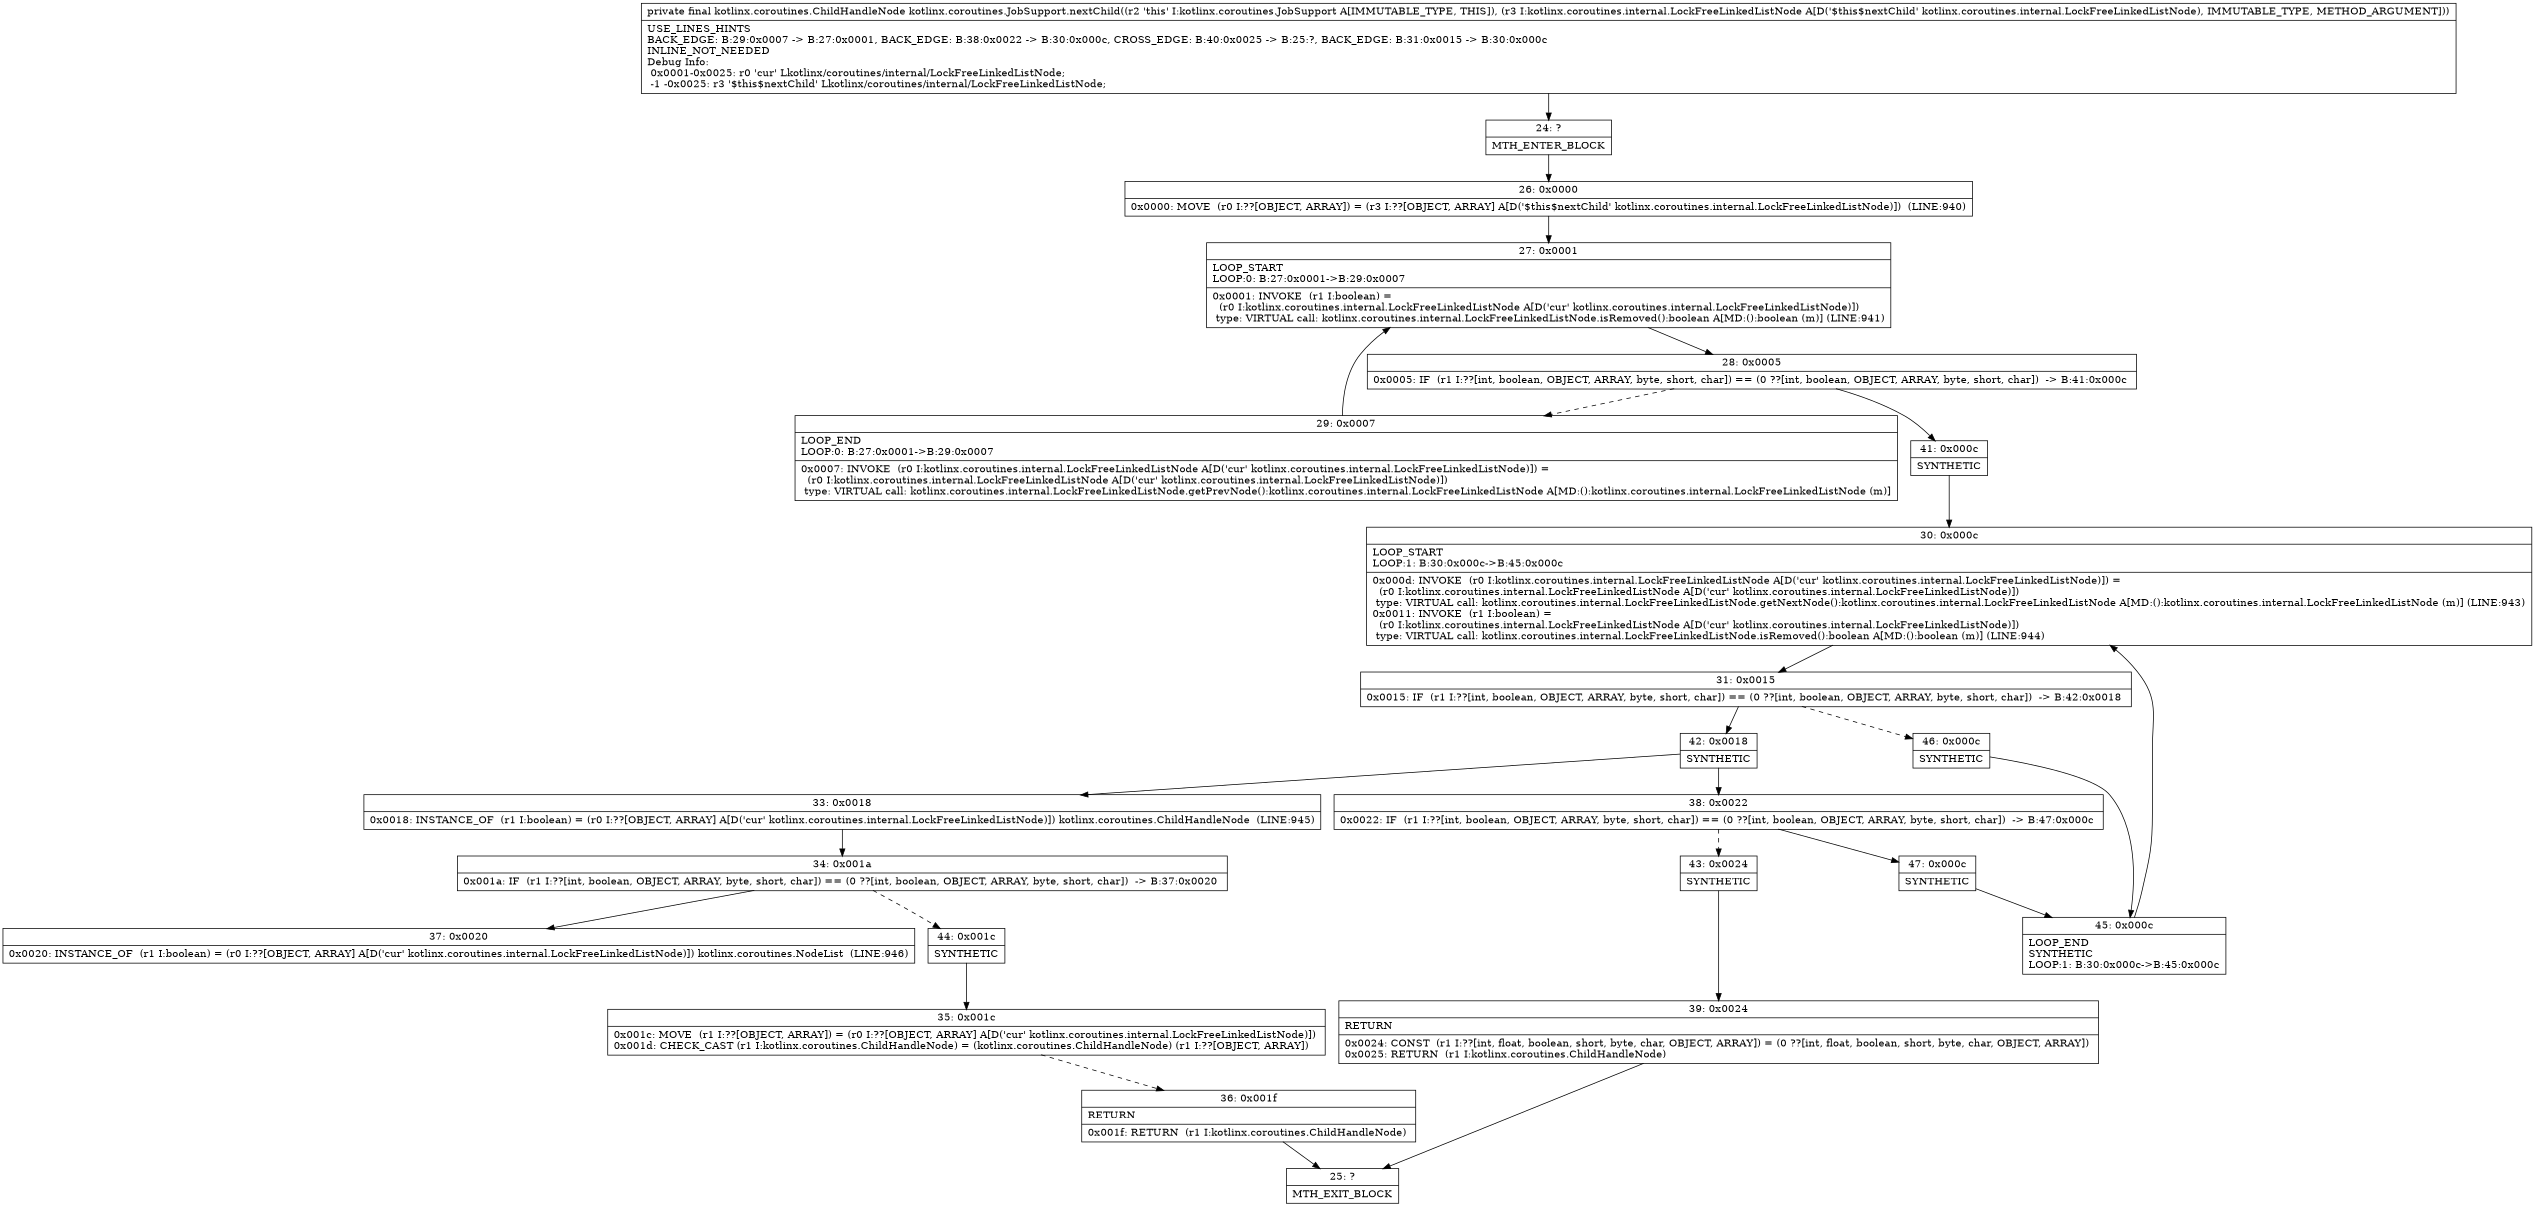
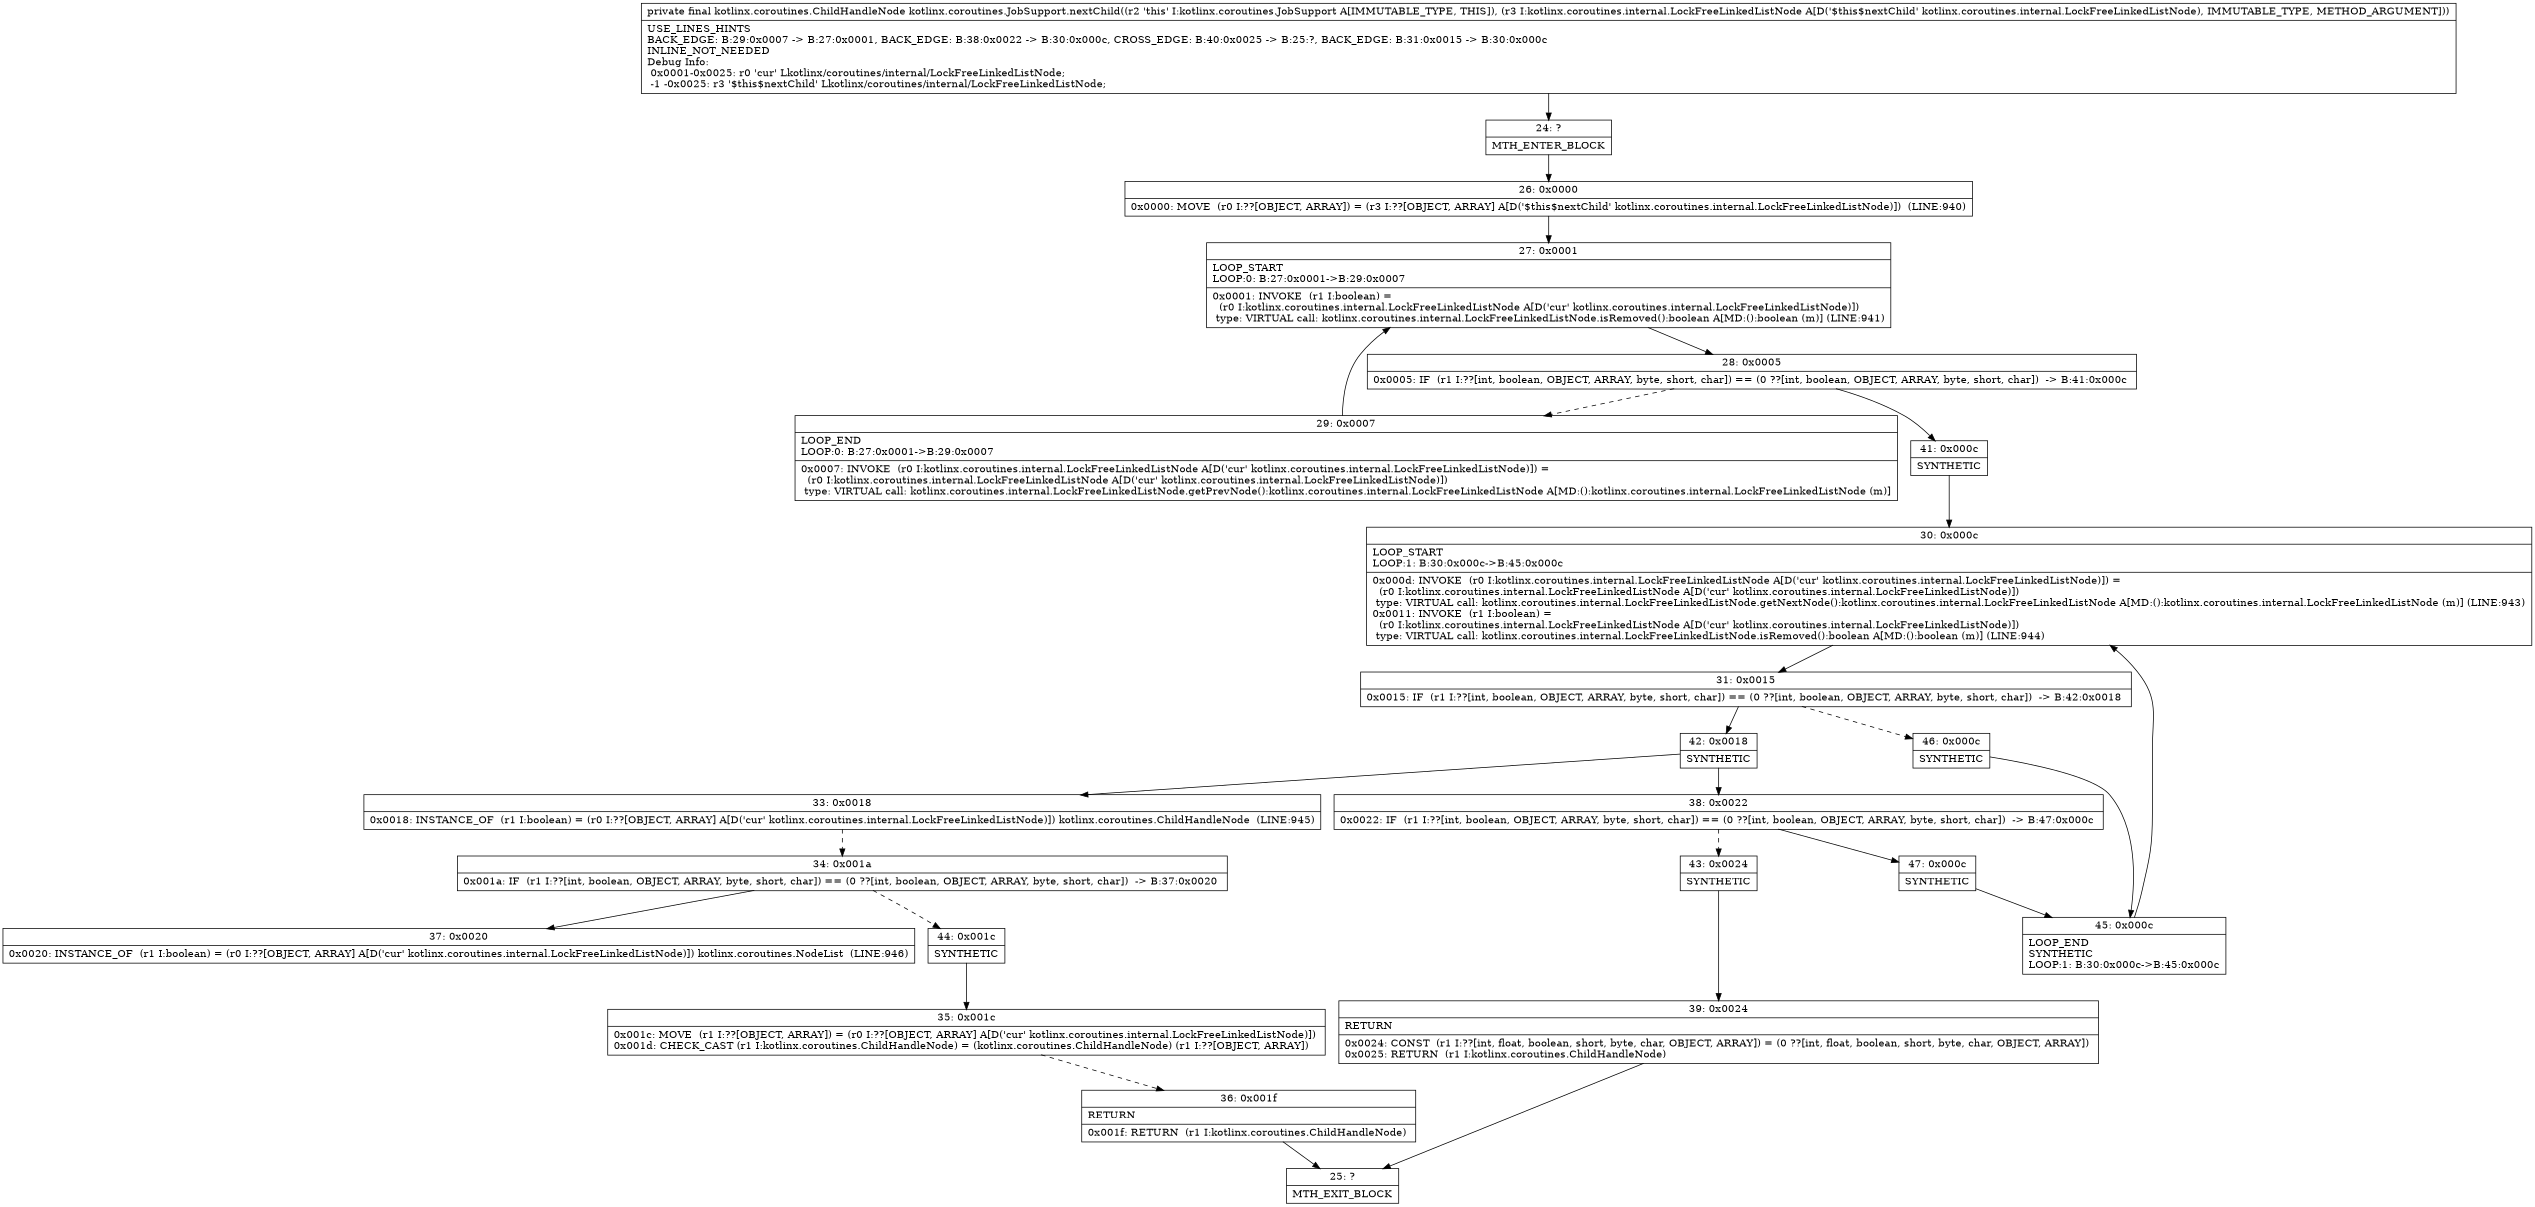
edge "33: 0x0018" -> "34: 0x001a": style solid -> dashed
